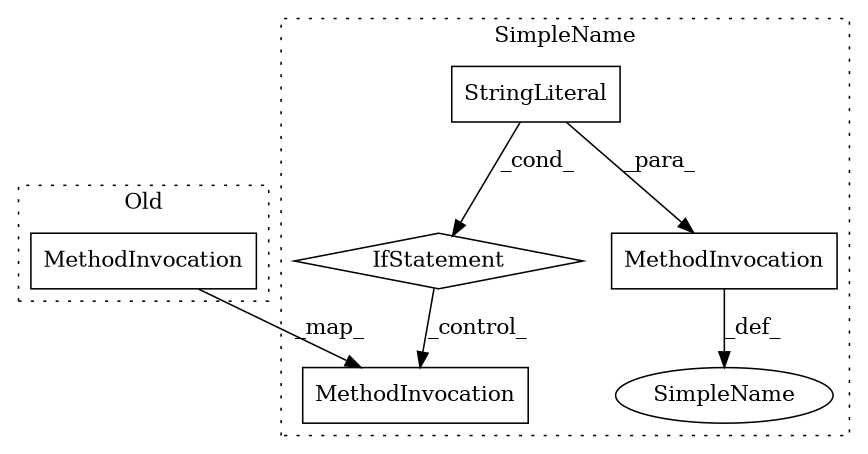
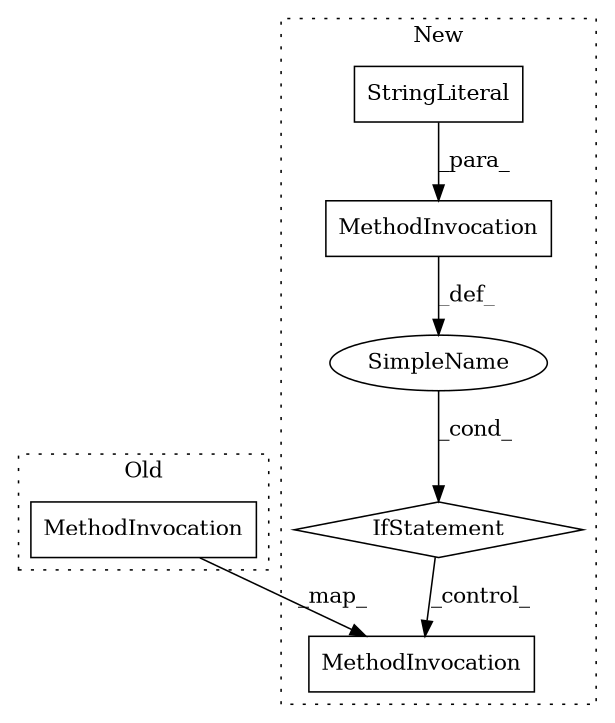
cluster "SimpleName": label "SimpleName" -> "New"
edge "StringLiteral" -> "IfStatement": now "SimpleName" -> "IfStatement"
